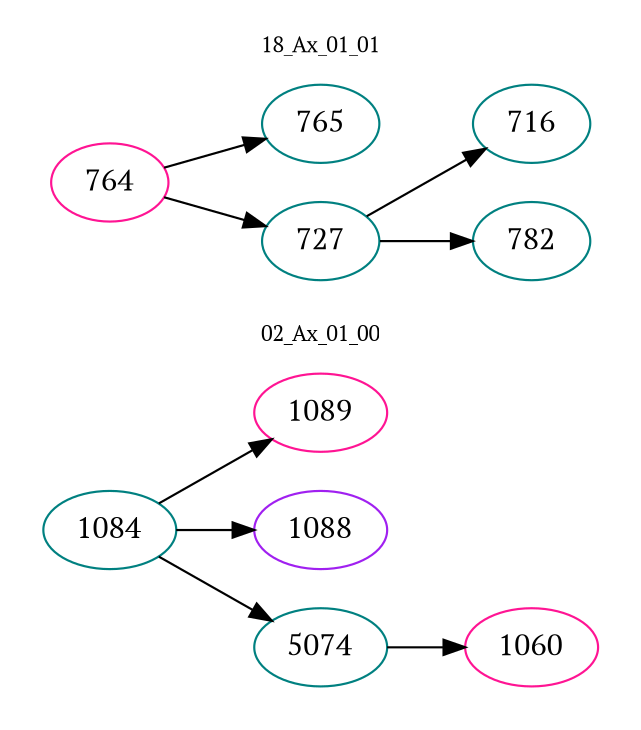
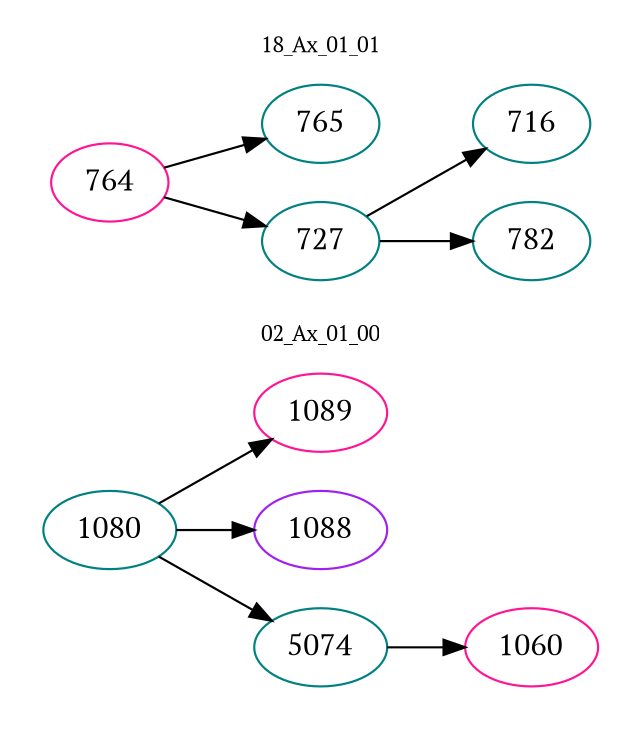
node "1084": label "1084" -> "1080"
